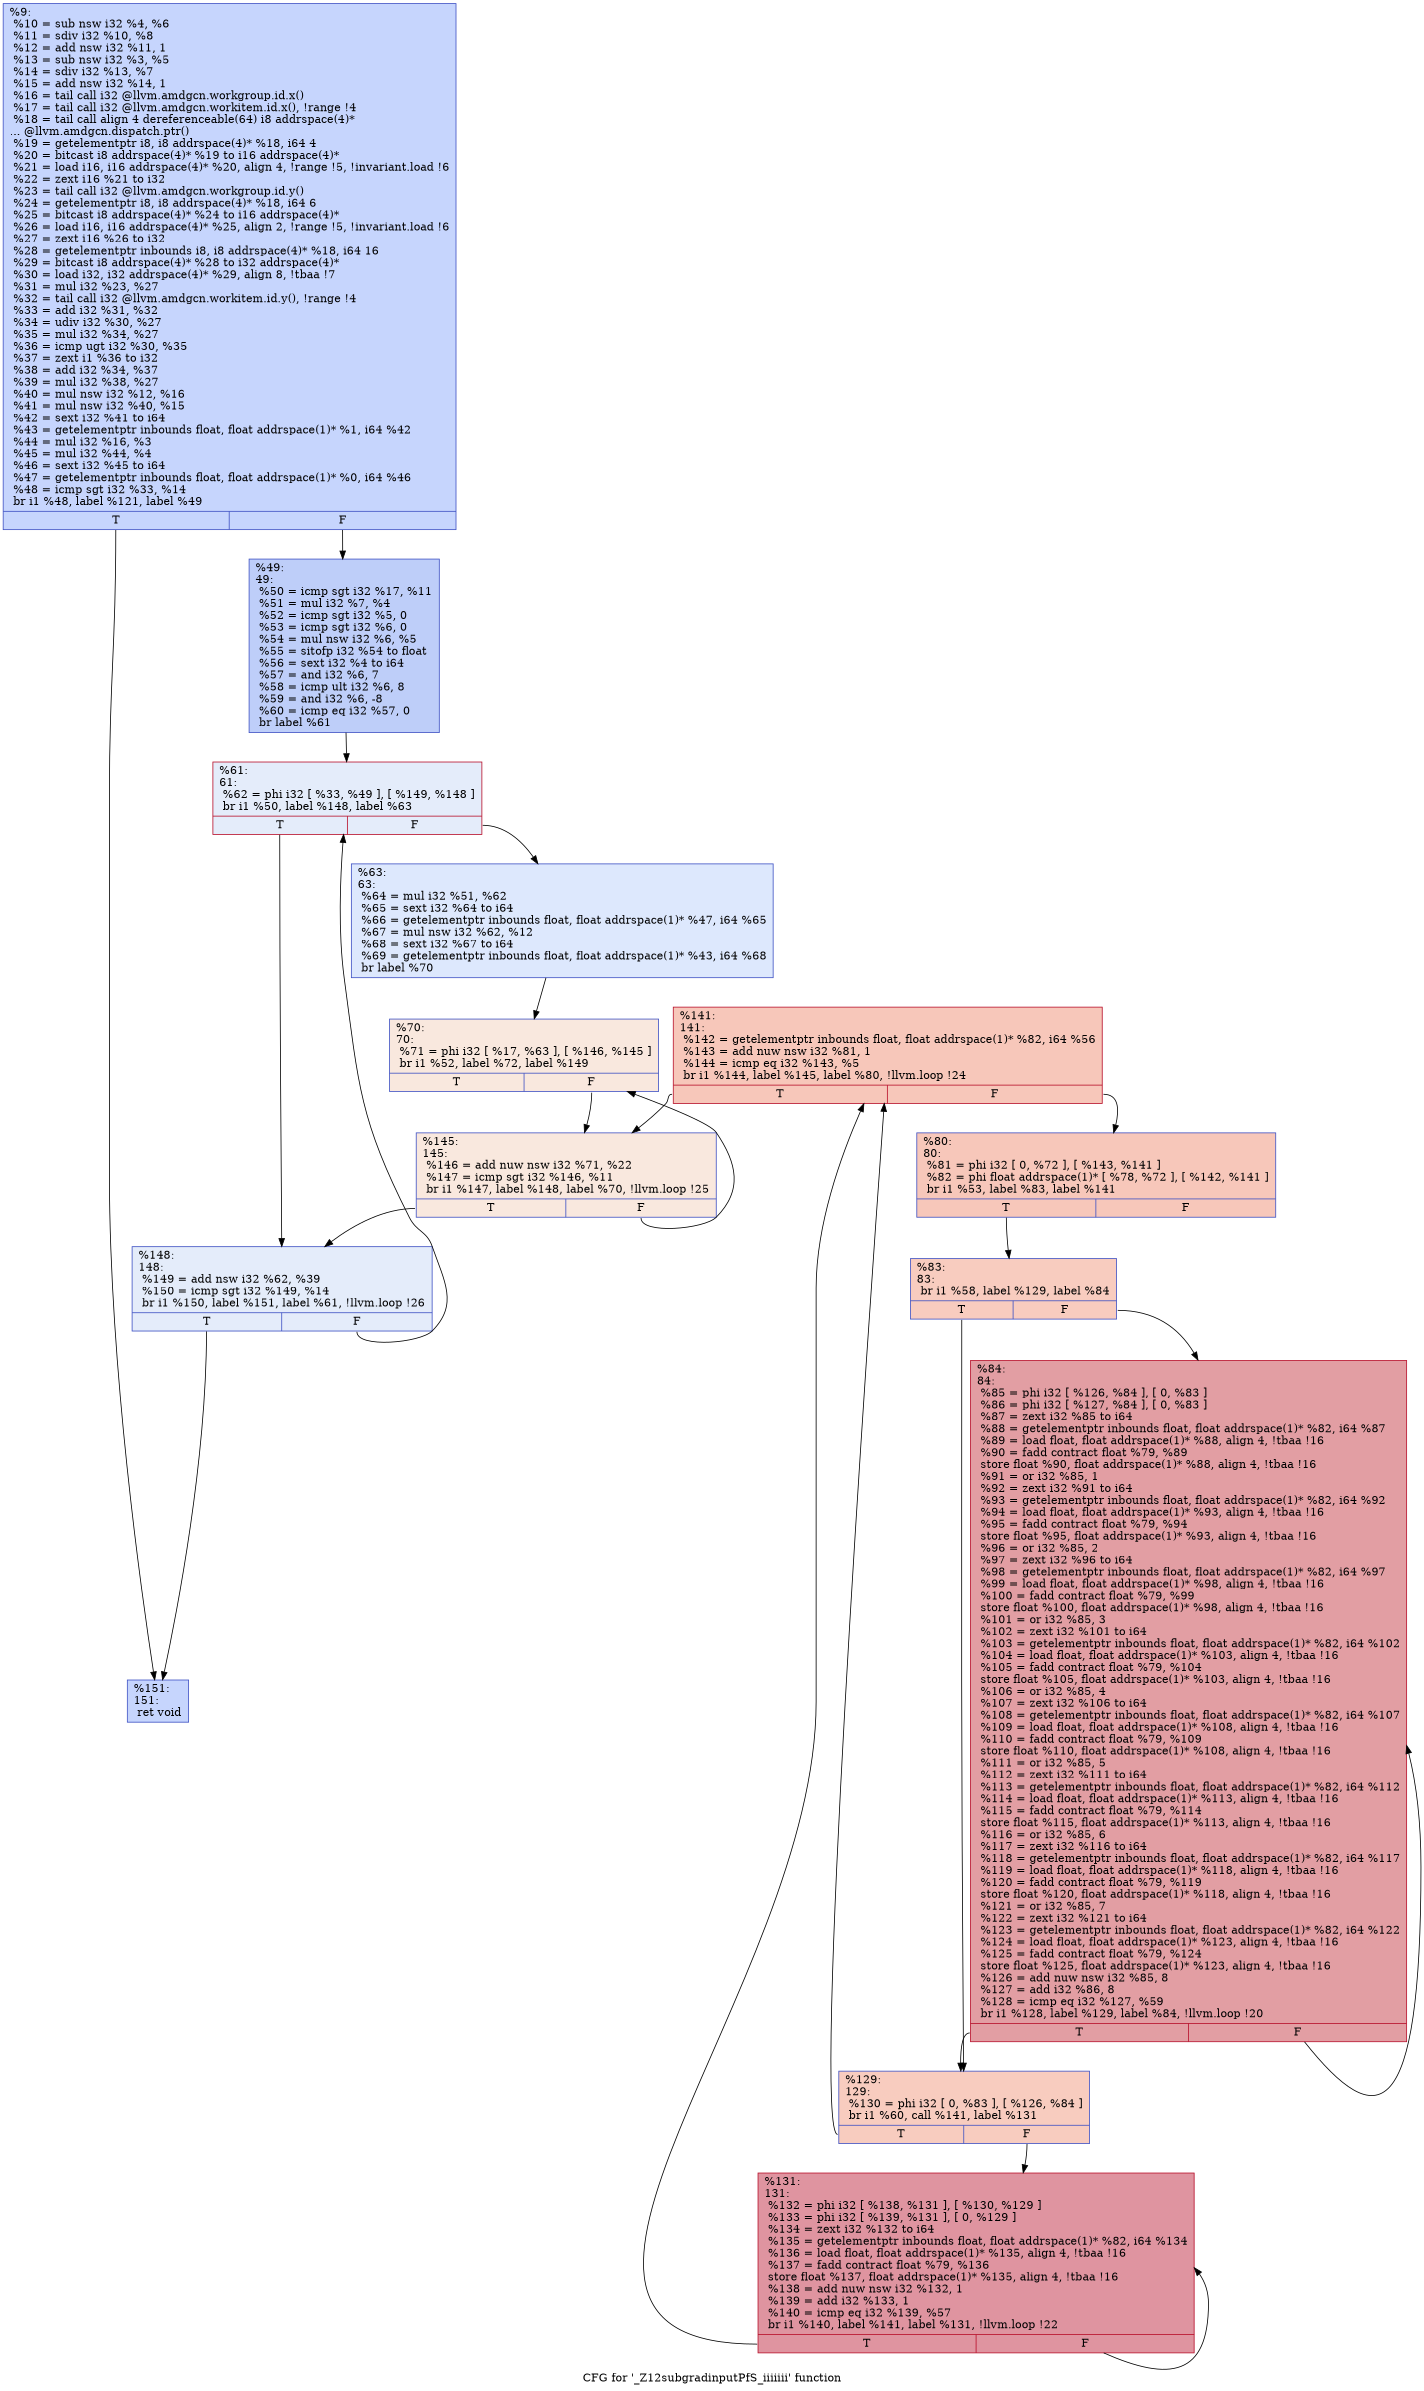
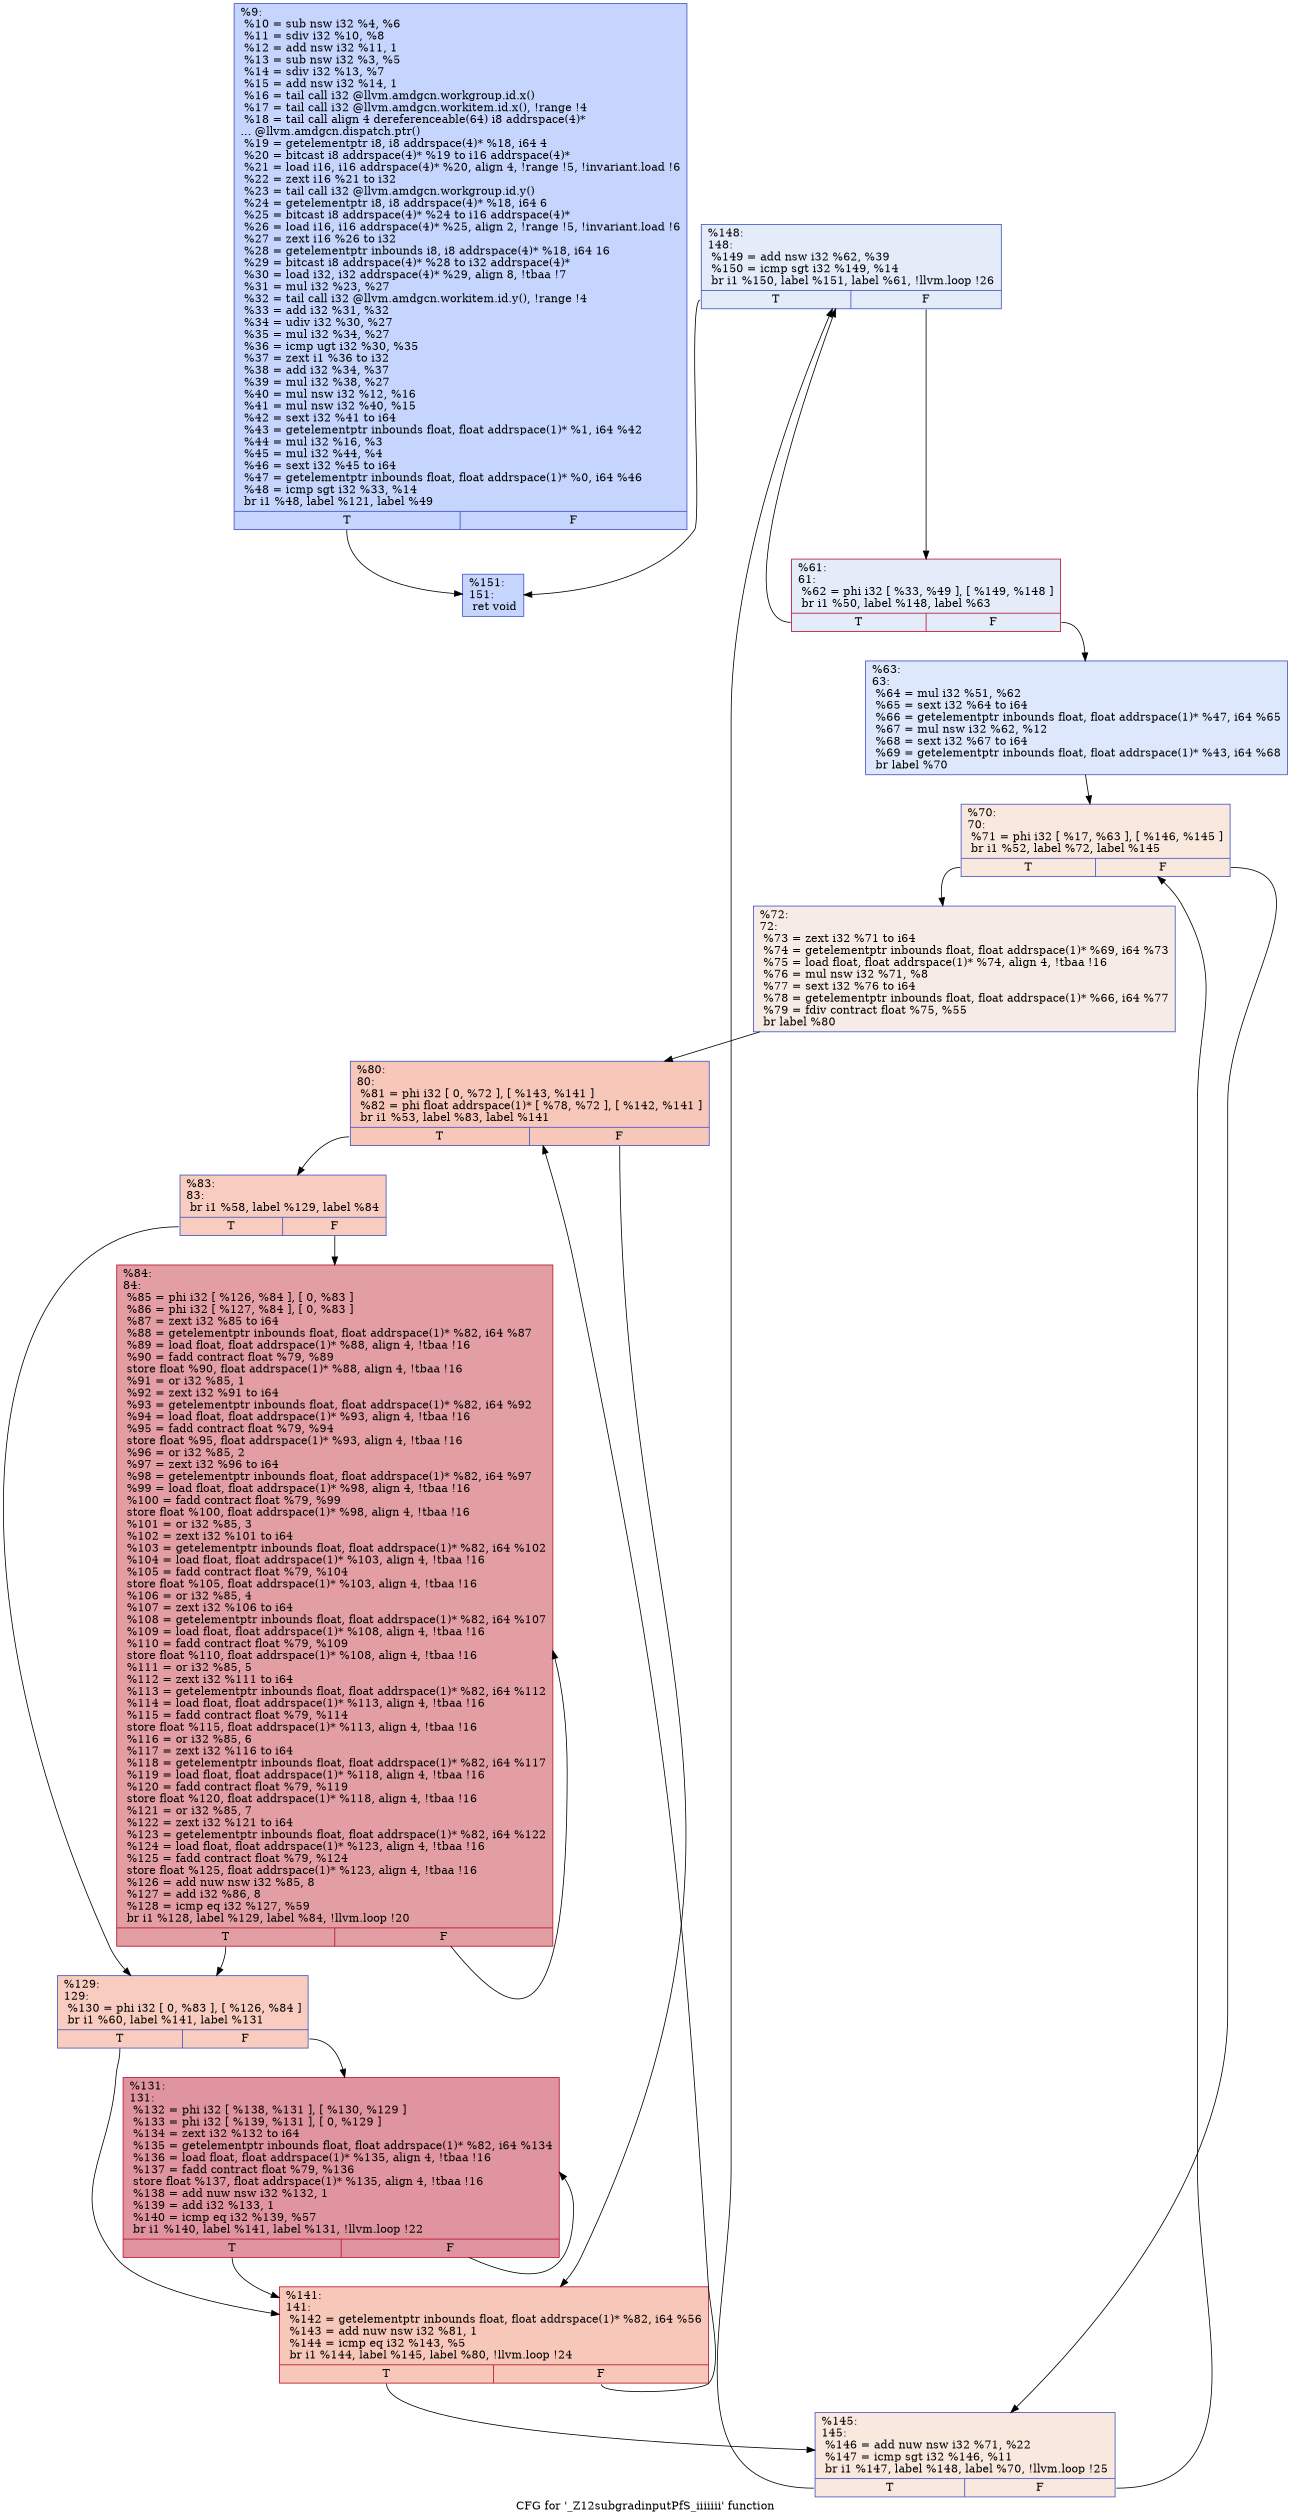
node "%49:": removed
node "%72:": added
node "%70:": text "br i1 %52, label %72, label %149" -> "br i1 %52, label %72, label %145"
edge "%80:" -> "%141:": added
node "%129:": text "br i1 %60, call %141, label %131" -> "br i1 %60, label %141, label %131"
